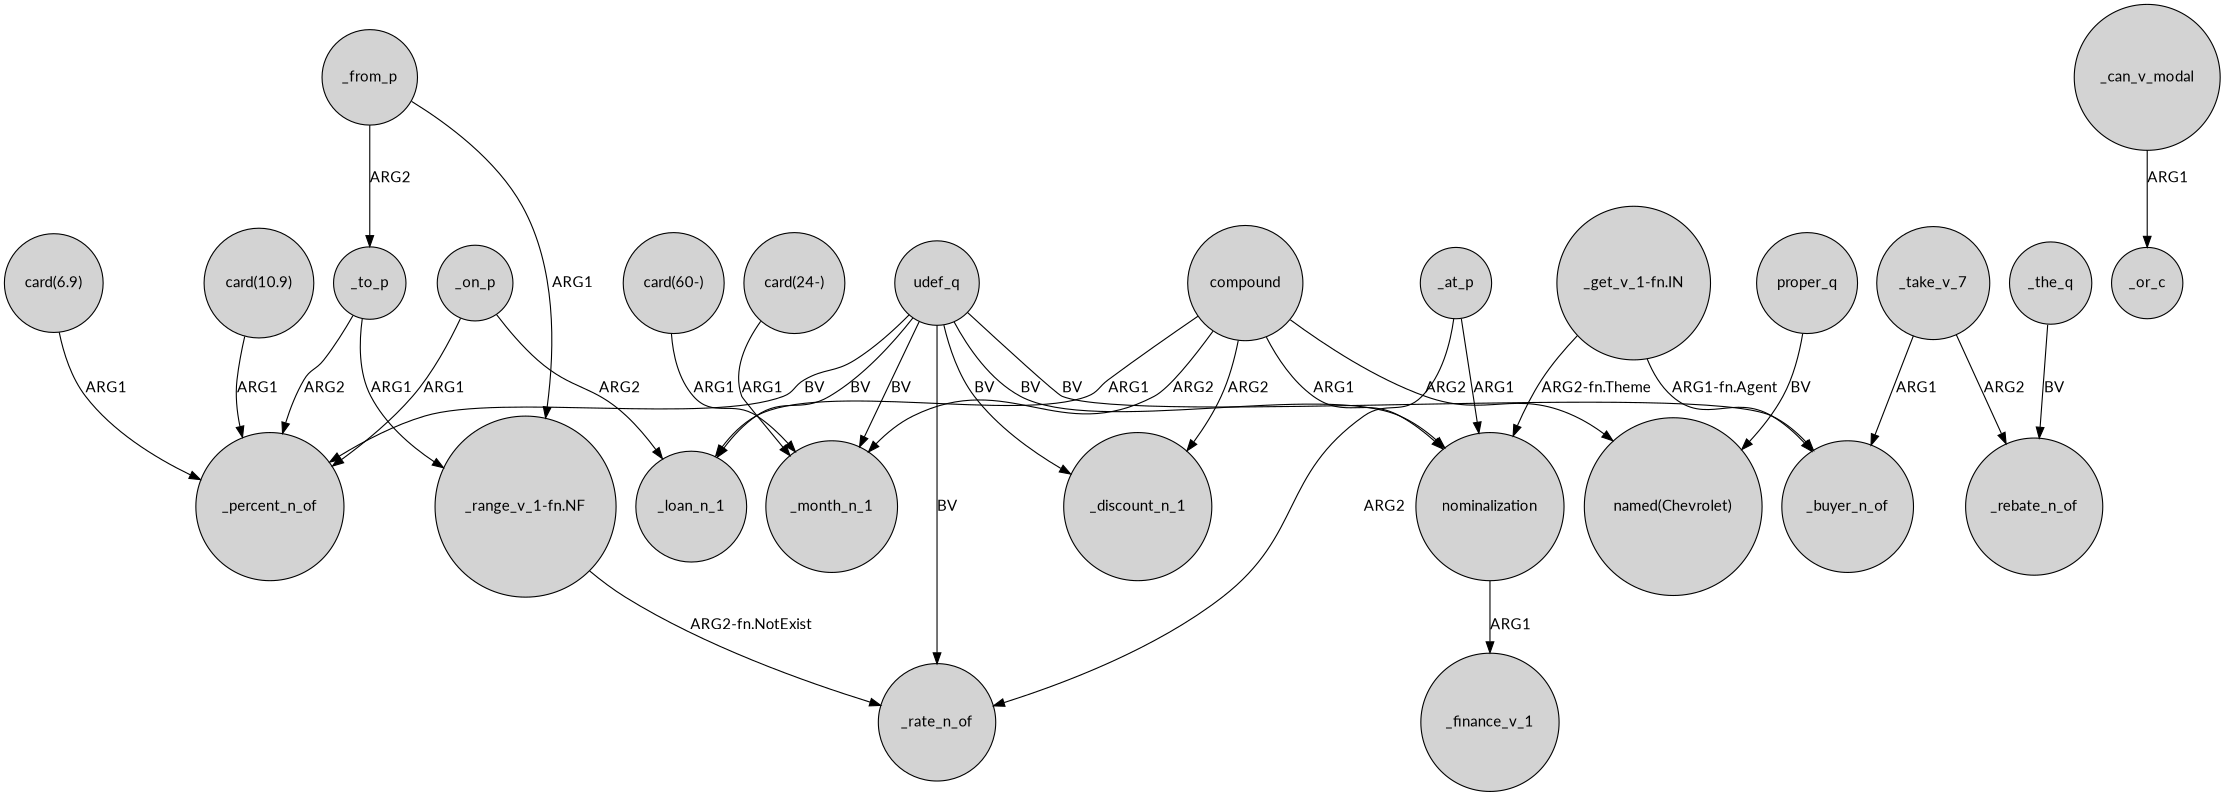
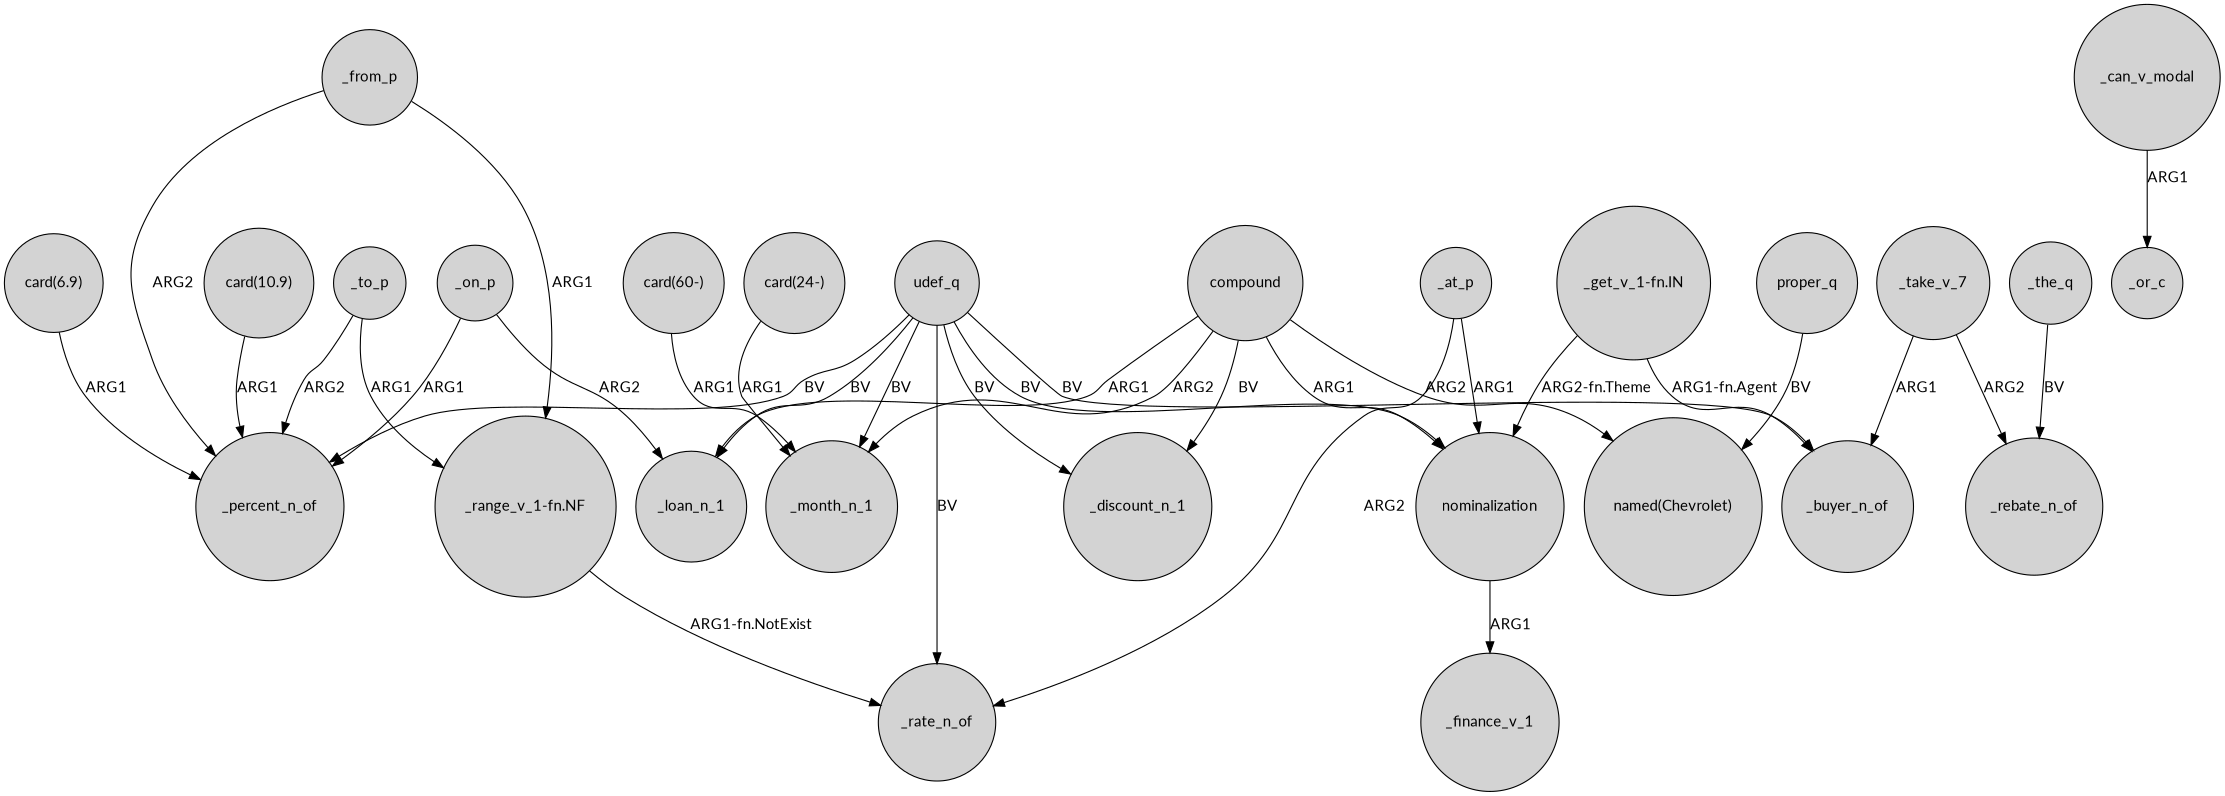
edge "_from_p" -> "_to_p": now "_from_p" -> "_percent_n_of"
edge "compound" -> "_discount_n_1": label "ARG2" -> "BV"
edge "_range_v_1-fn.NF" -> "_rate_n_of": label "ARG2-fn.NotExist" -> "ARG1-fn.NotExist"
